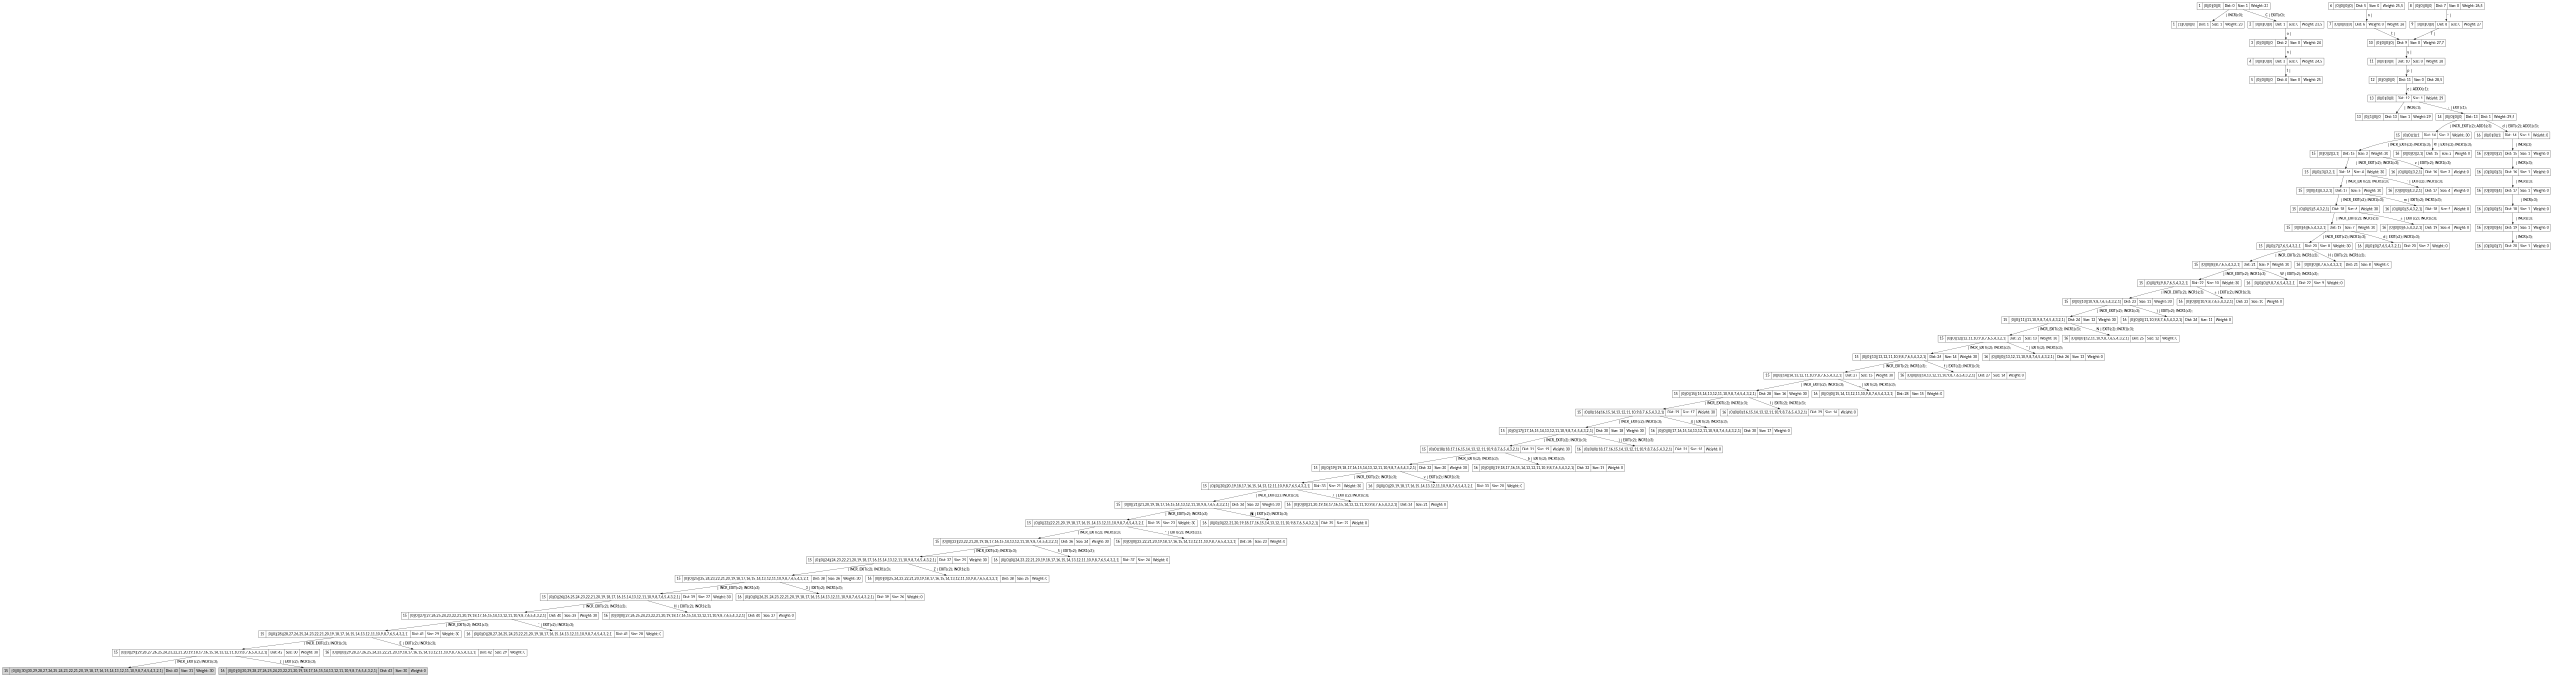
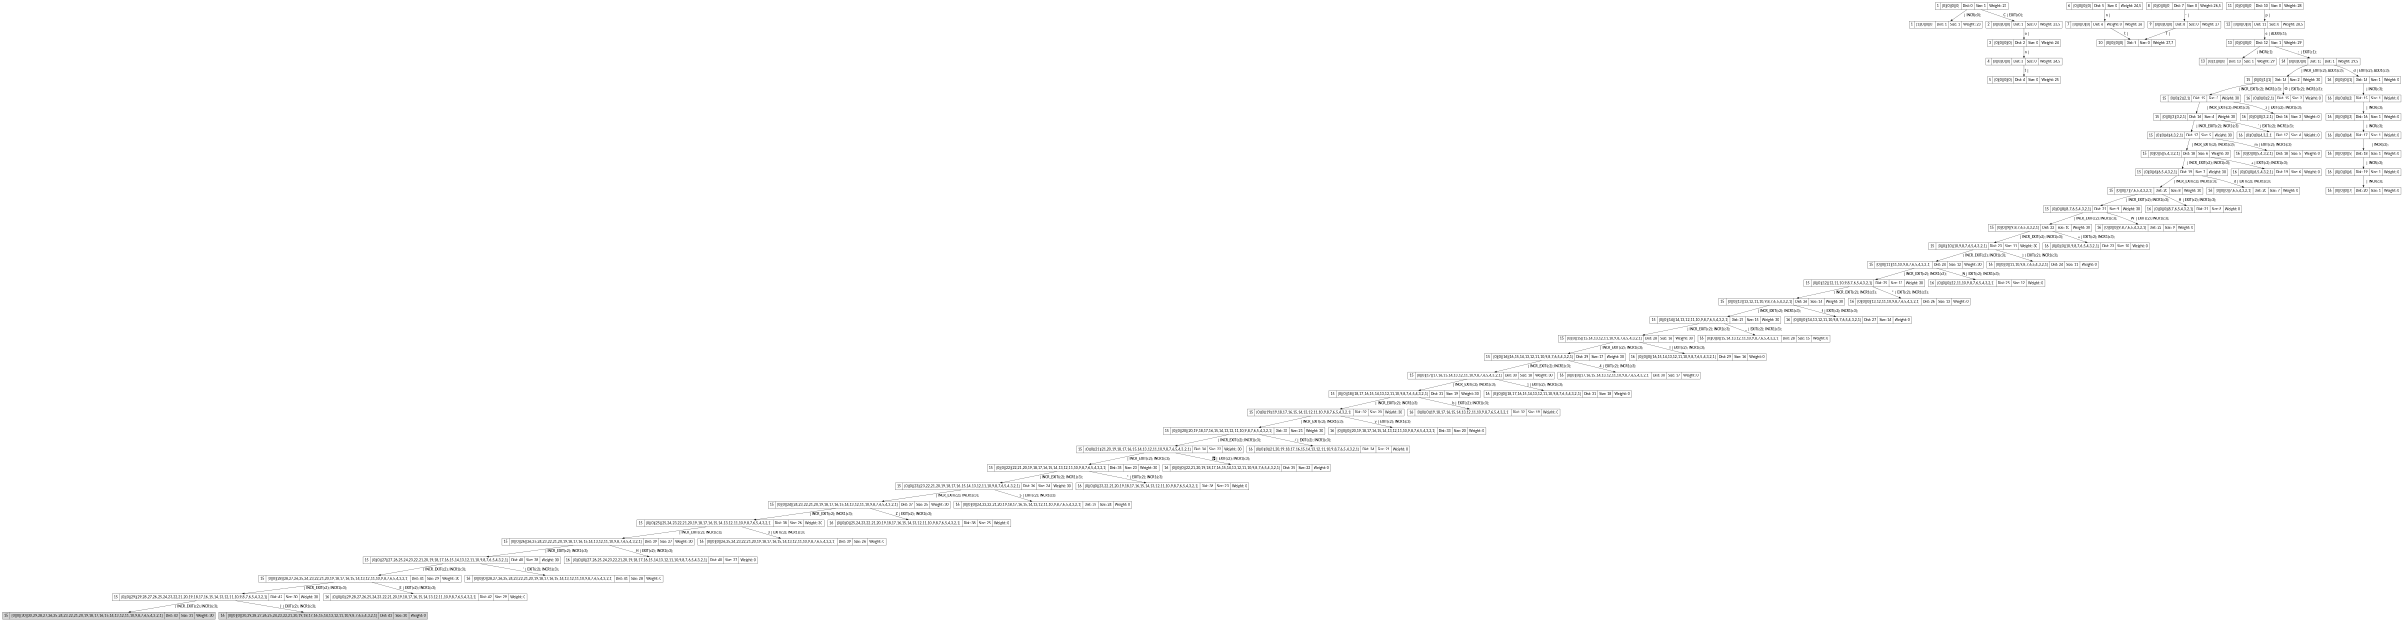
node "6": text "Weight: 25,5" -> "Weight: 24,5"
edge "10" -> "11": removed, label "y |"
node "12": text "Dist: 28,5" -> "Weight: 28,5"
